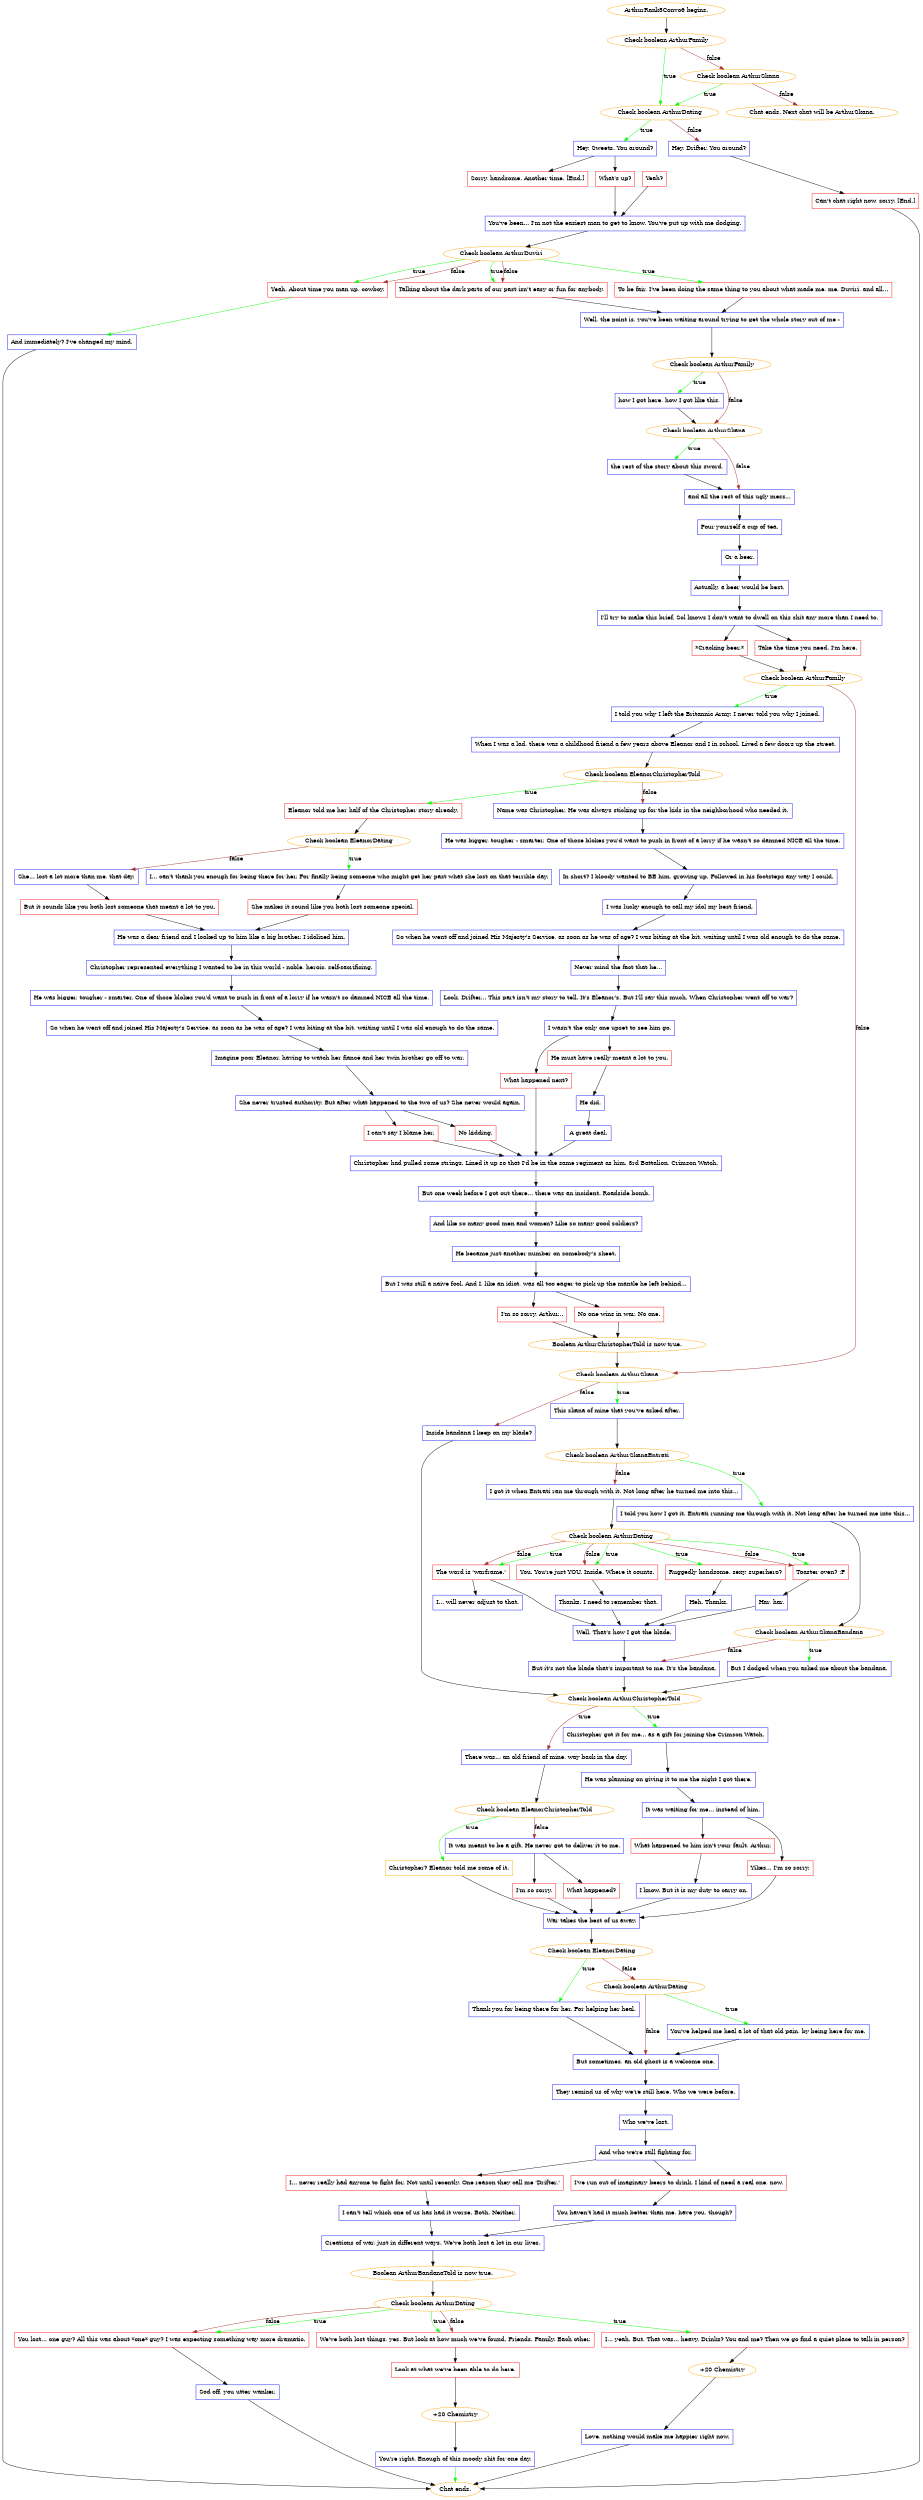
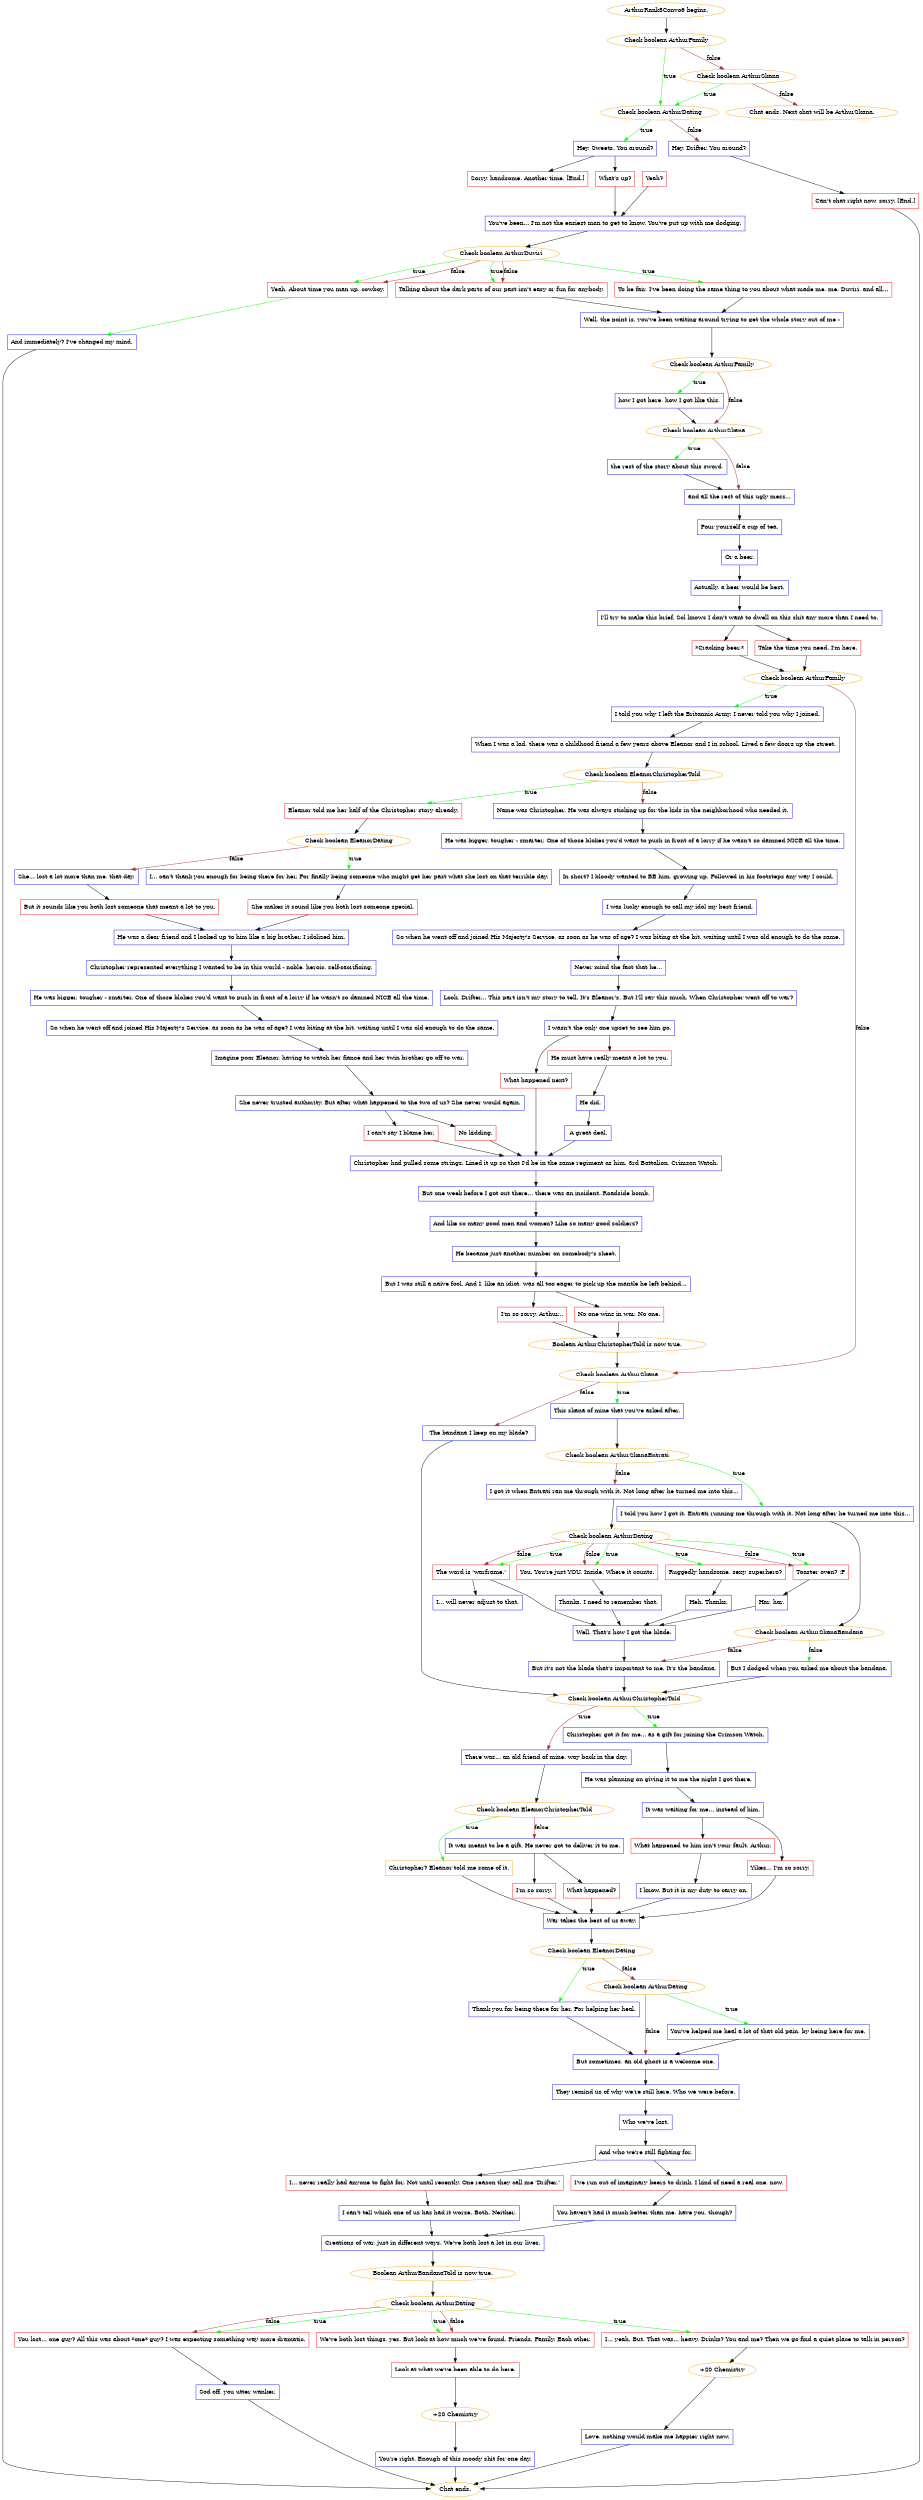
node "Inside bandana I keep on my blade?": label "Inside bandana I keep on my blade?" -> "The bandana I keep on my blade?"
edge "Check boolean ArthurSkanaBandana" -> "But I dodged when you asked me about the bandana.": label "true" -> "false"
edge "You're right. Enough of this moody shit for one day." -> "Chat ends.": color green -> black
